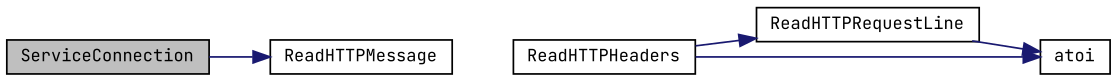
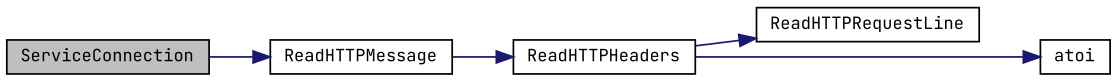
edge "ReadHTTPRequestLine" -> "atoi": removed
edge "ReadHTTPMessage" -> "ReadHTTPHeaders": added
